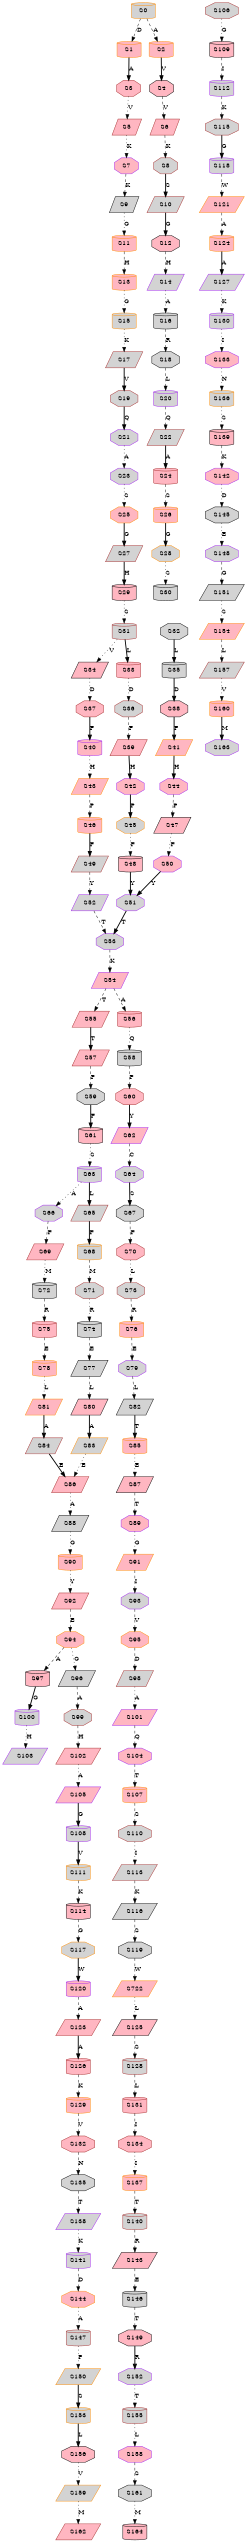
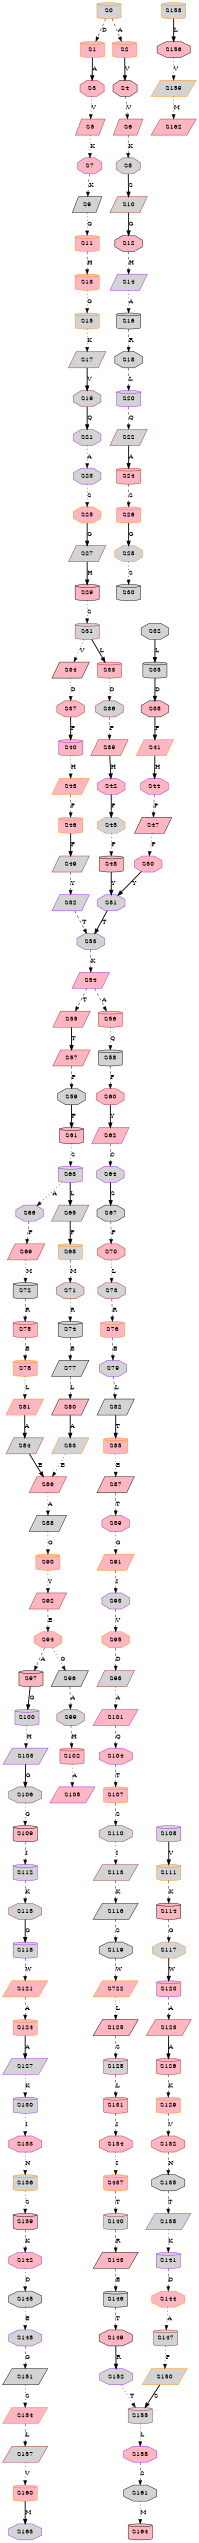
node "S102": shape parallelogram -> cylinder
edge "S103" -> "S106": added, label "G"
edge "S105" -> "S108": removed, label "G"
node "S137": label "S137" -> "S437"
edge "S150" -> "S153": now "S150" -> "S155"
